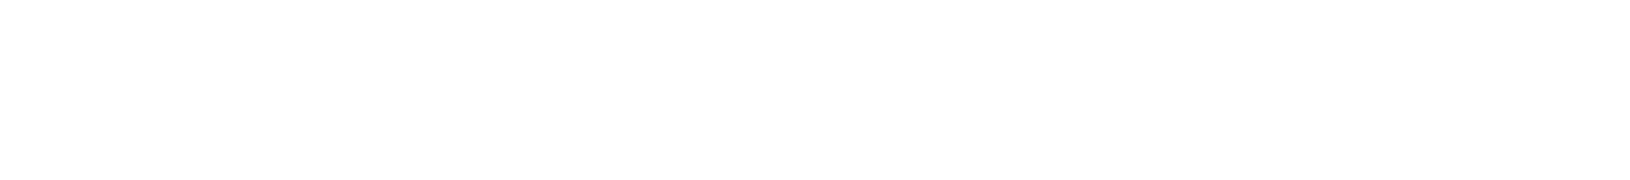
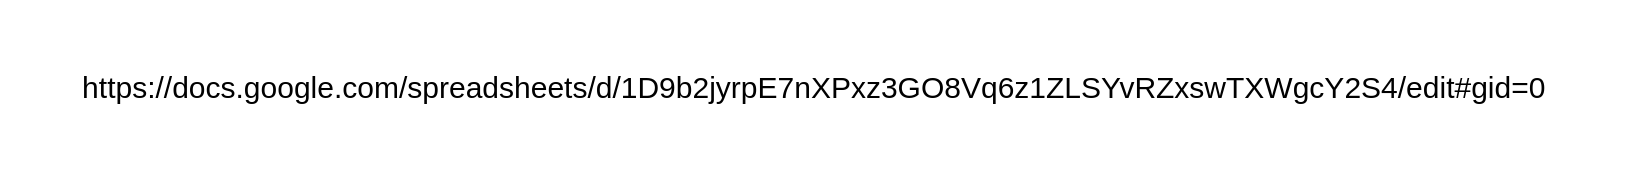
node "https://docs.google.com/spreadsheets/d/1D9b2jyrpE7nXPxz3GO8Vq6z1ZLSYvRZxswTXWgcY2S4/edit#gid=0": added
